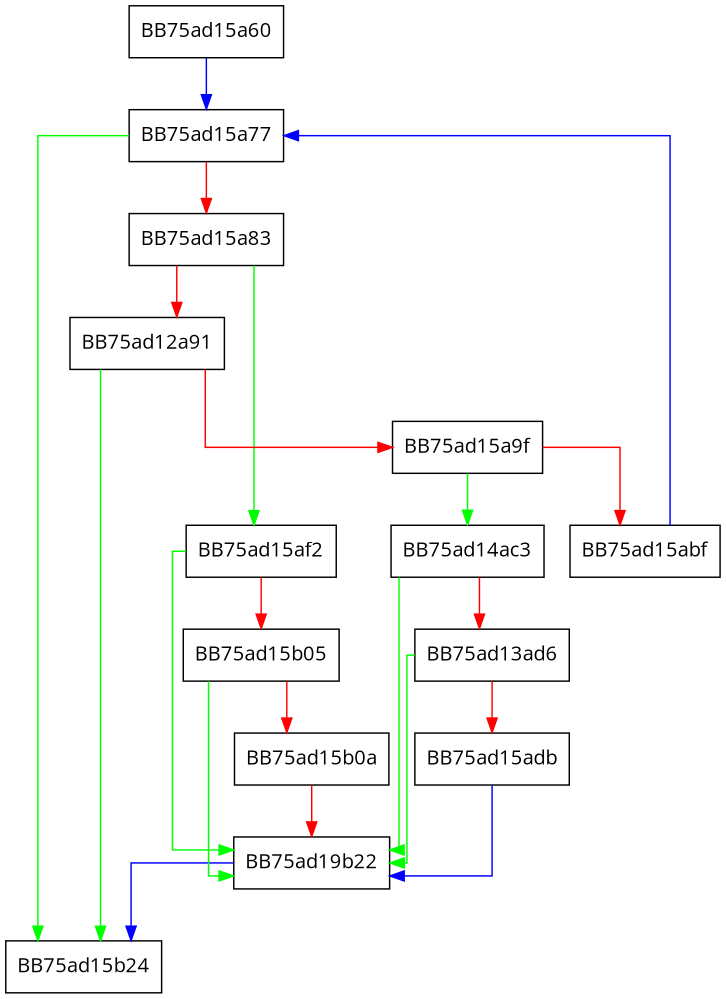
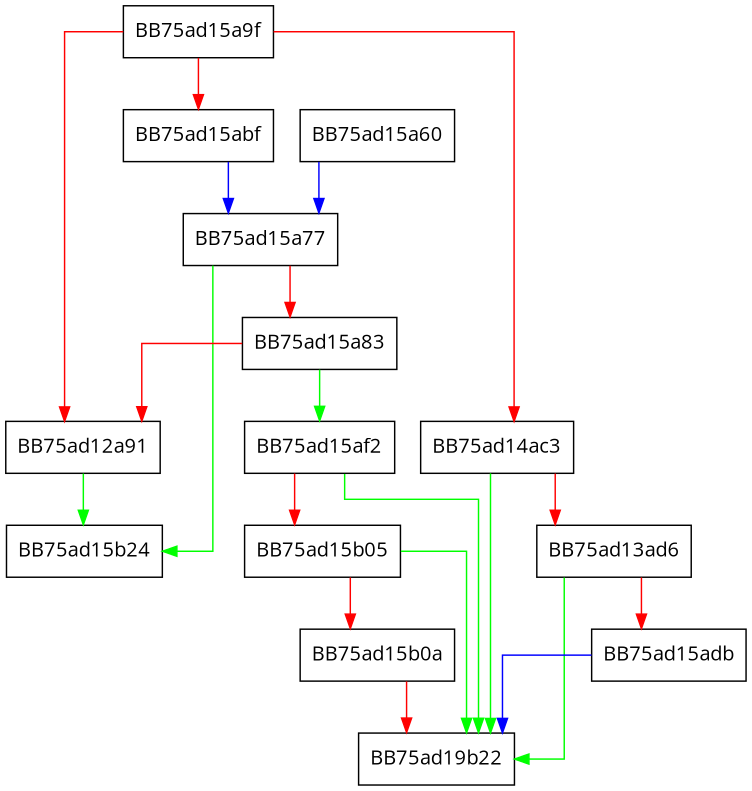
edge "BB75ad12a91" -> "BB75ad15a9f": reversed
edge "BB75ad15a9f" -> "BB75ad14ac3": color green -> red
edge "BB75ad19b22" -> "BB75ad15b24": removed
